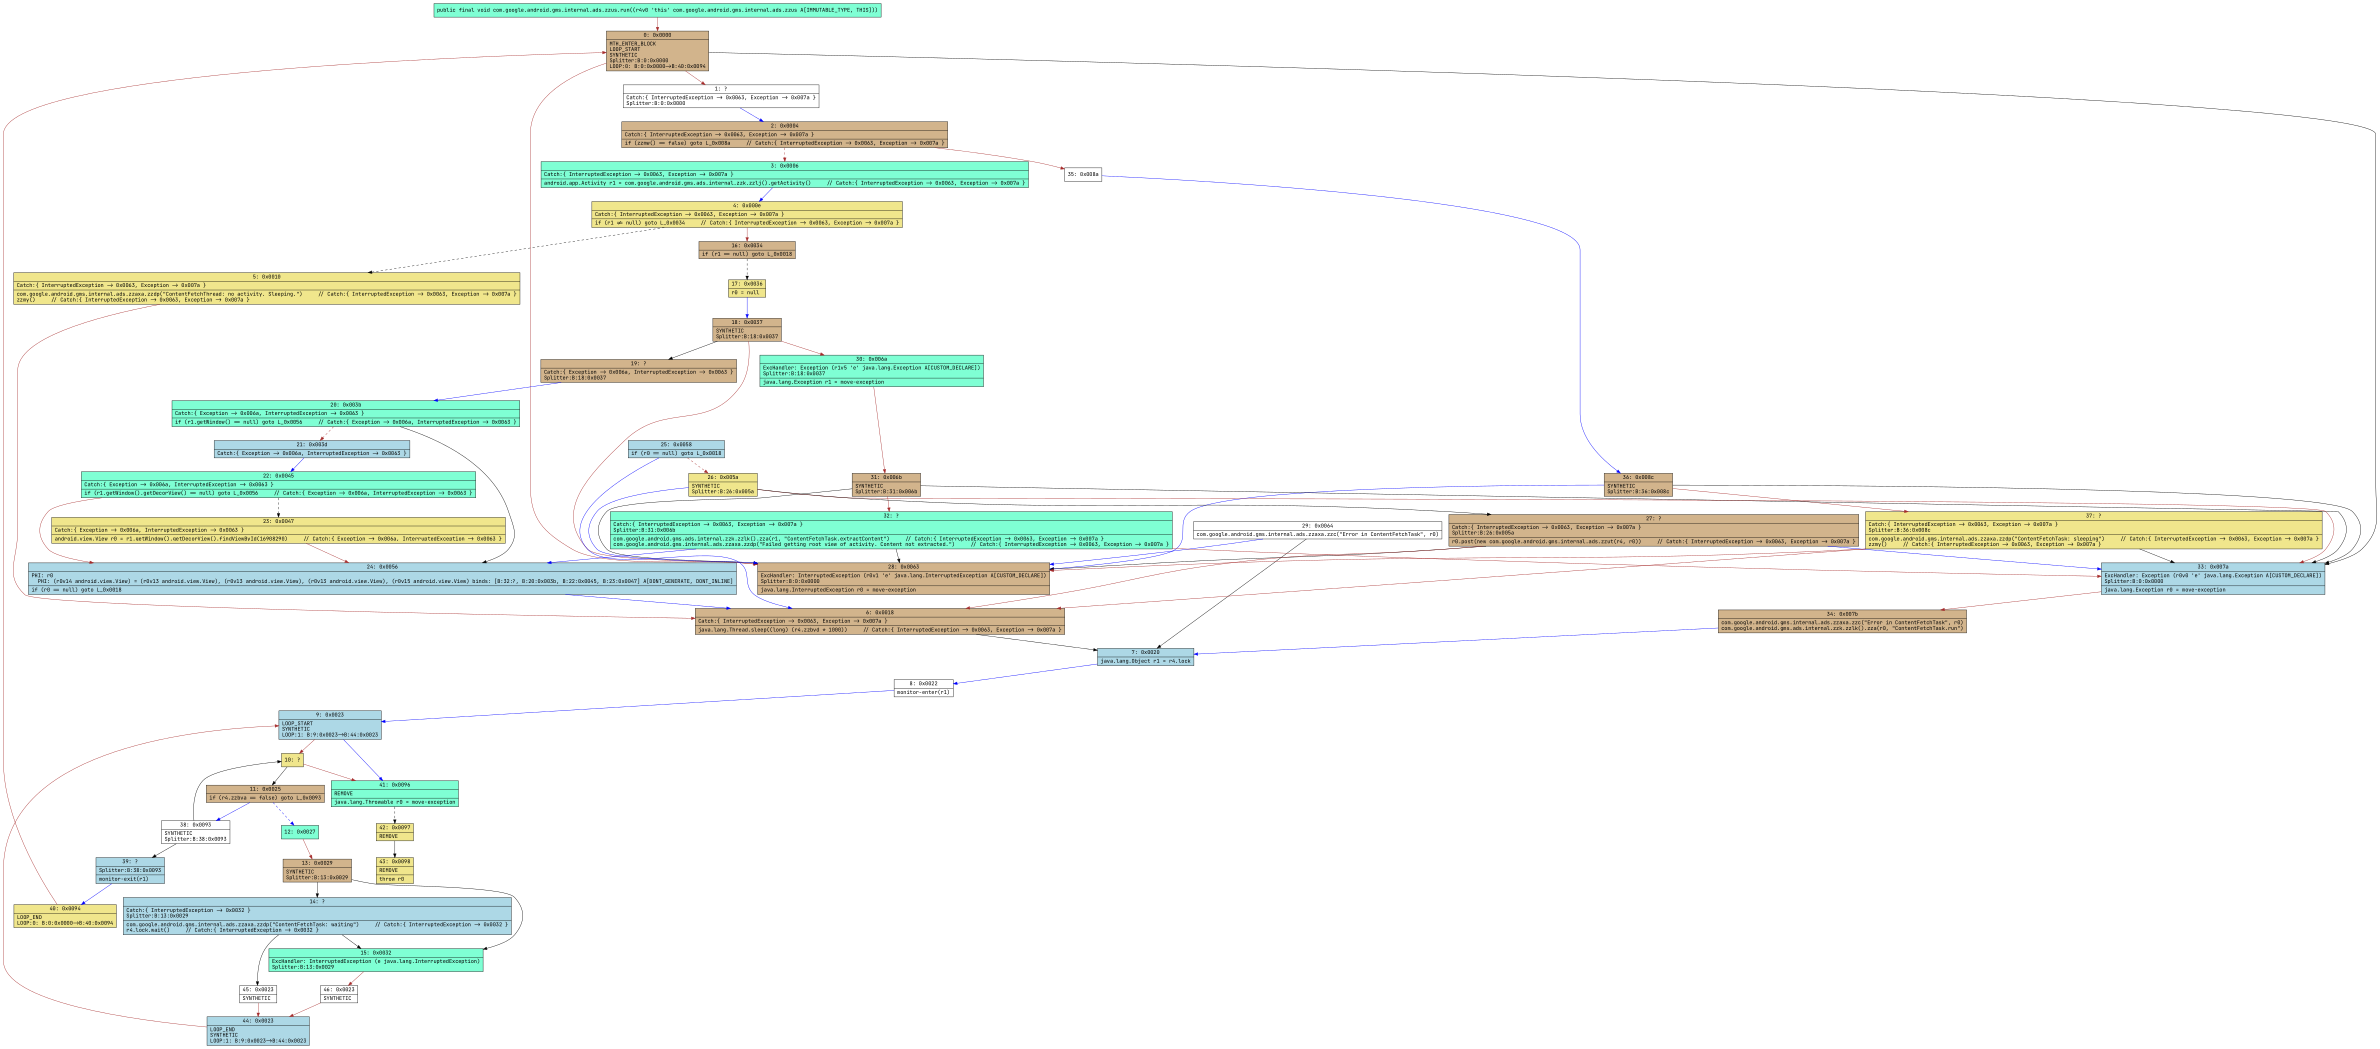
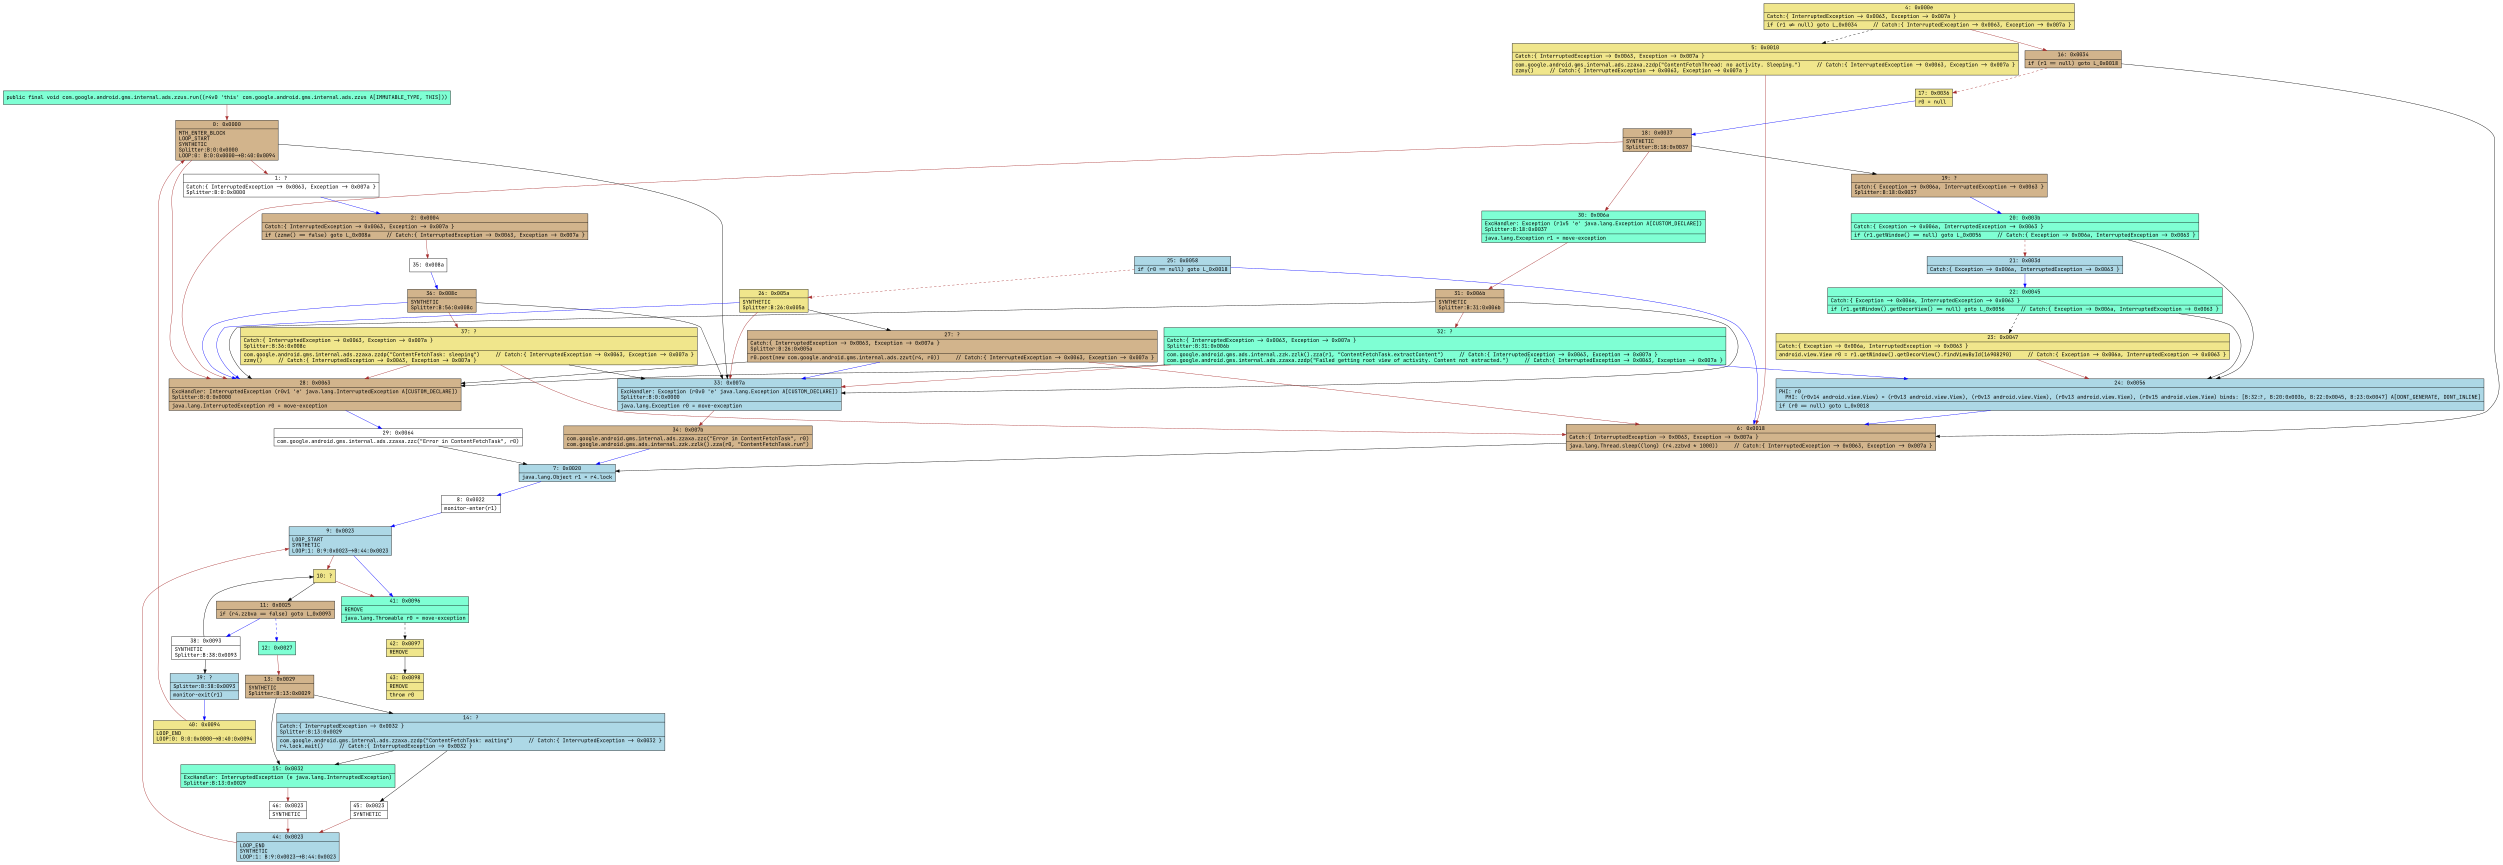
node "3: 0x0006": removed
edge "16: 0x0034" -> "17: 0x0036": color black -> brown
edge "16: 0x0034" -> "6: 0x0018": added
node "36: 0x008c": text "Splitter:B:36:0x008c" -> "Splitter:B:56:0x008c"
edge "22: 0x0045" -> "24: 0x0056": color brown -> black
edge "29: 0x0064" -> "28: 0x0063": reversed
